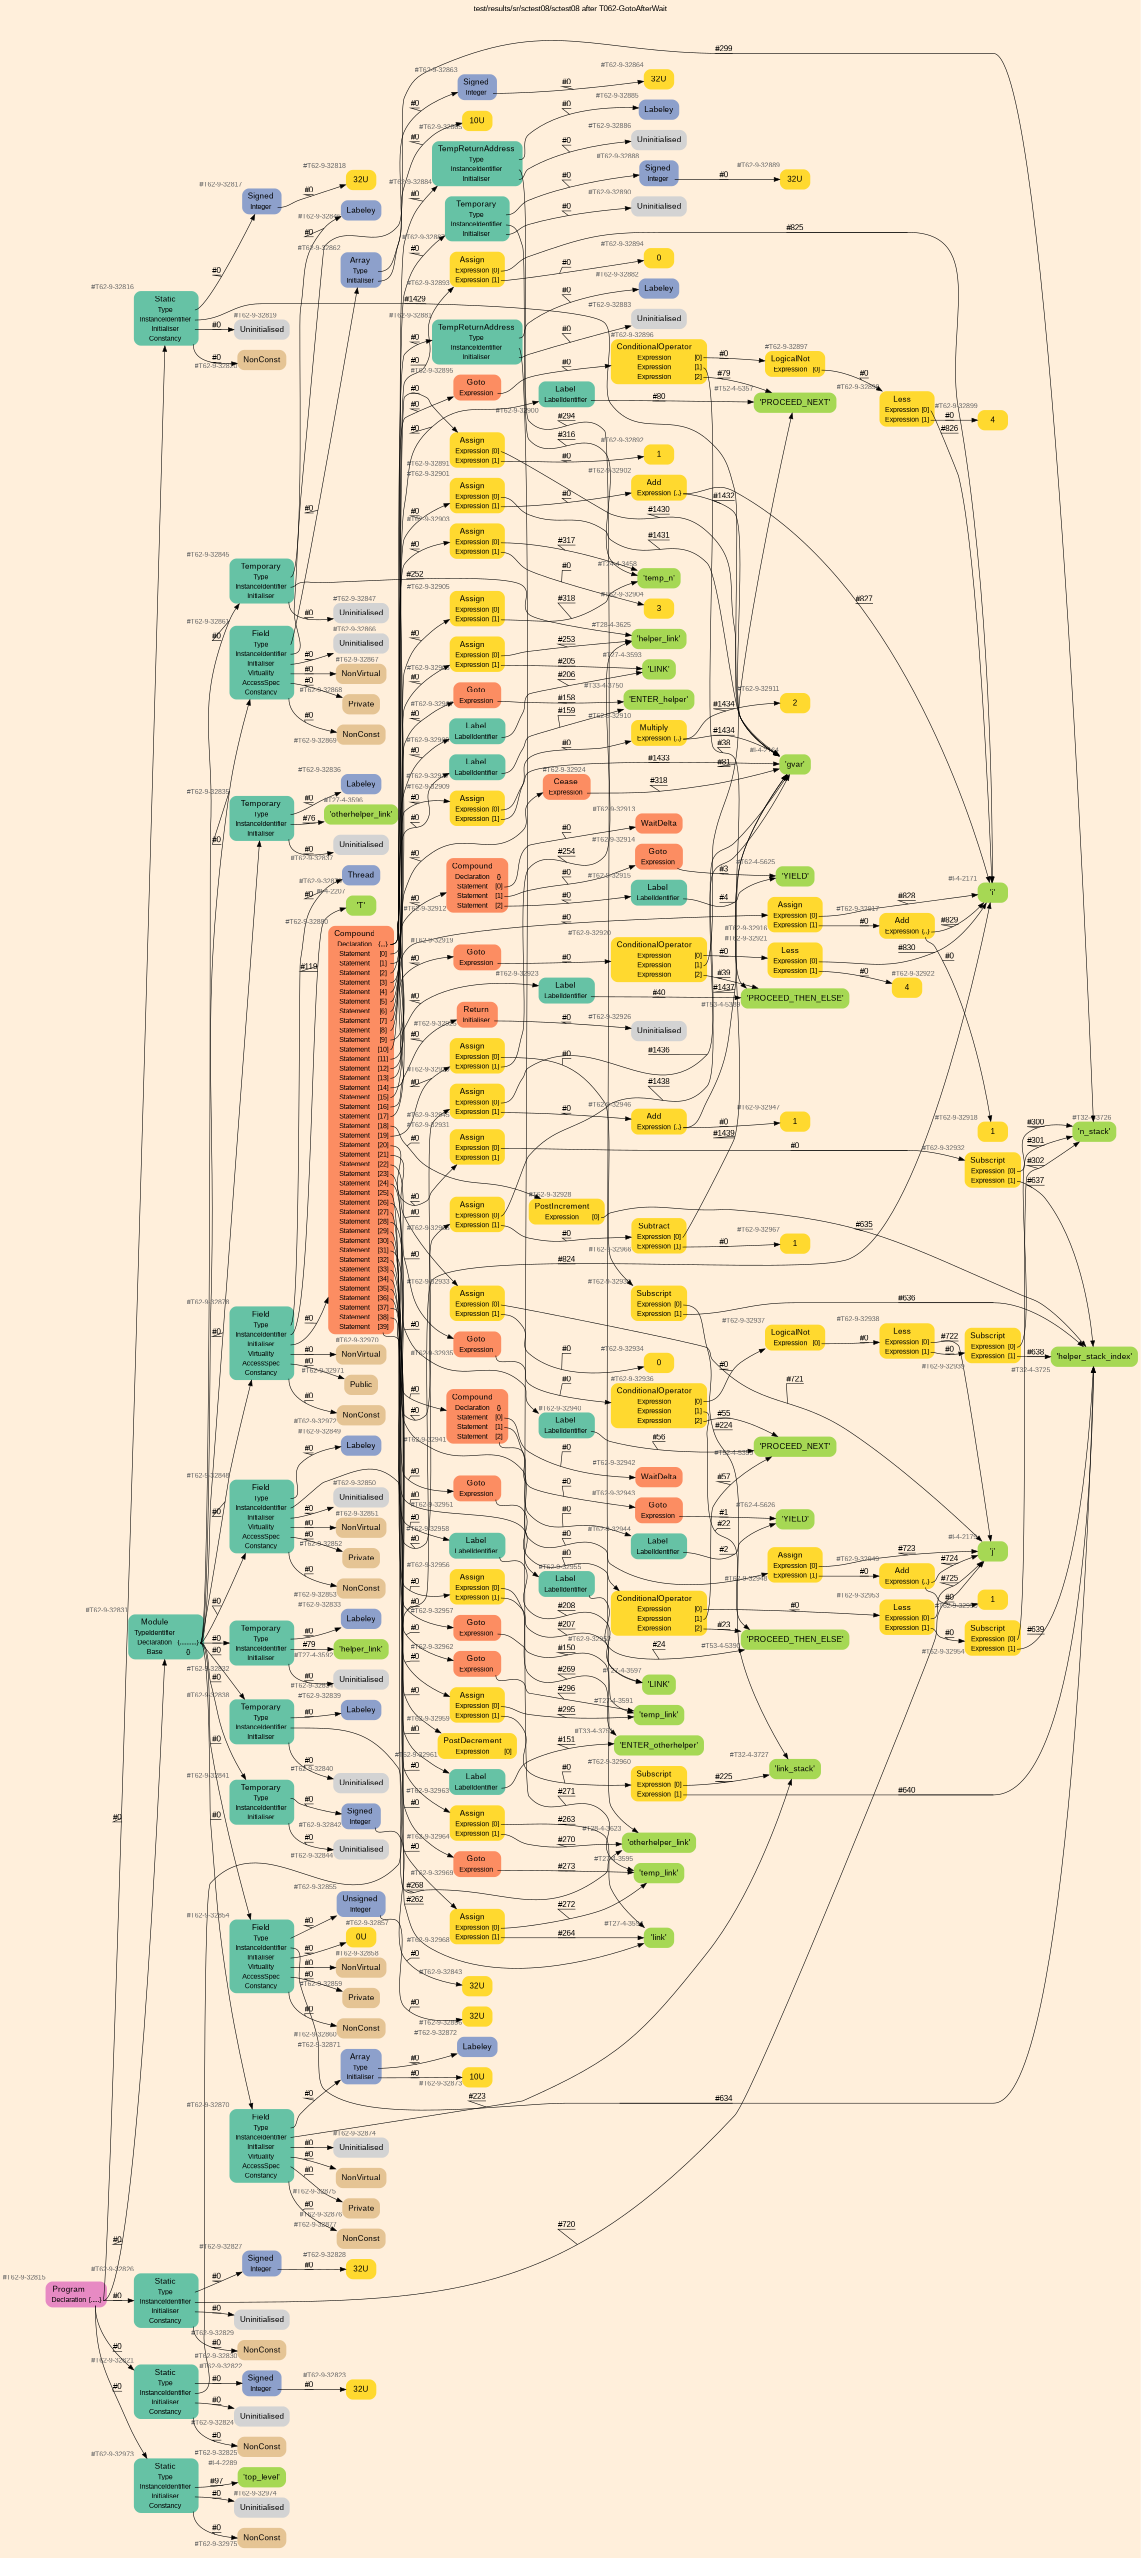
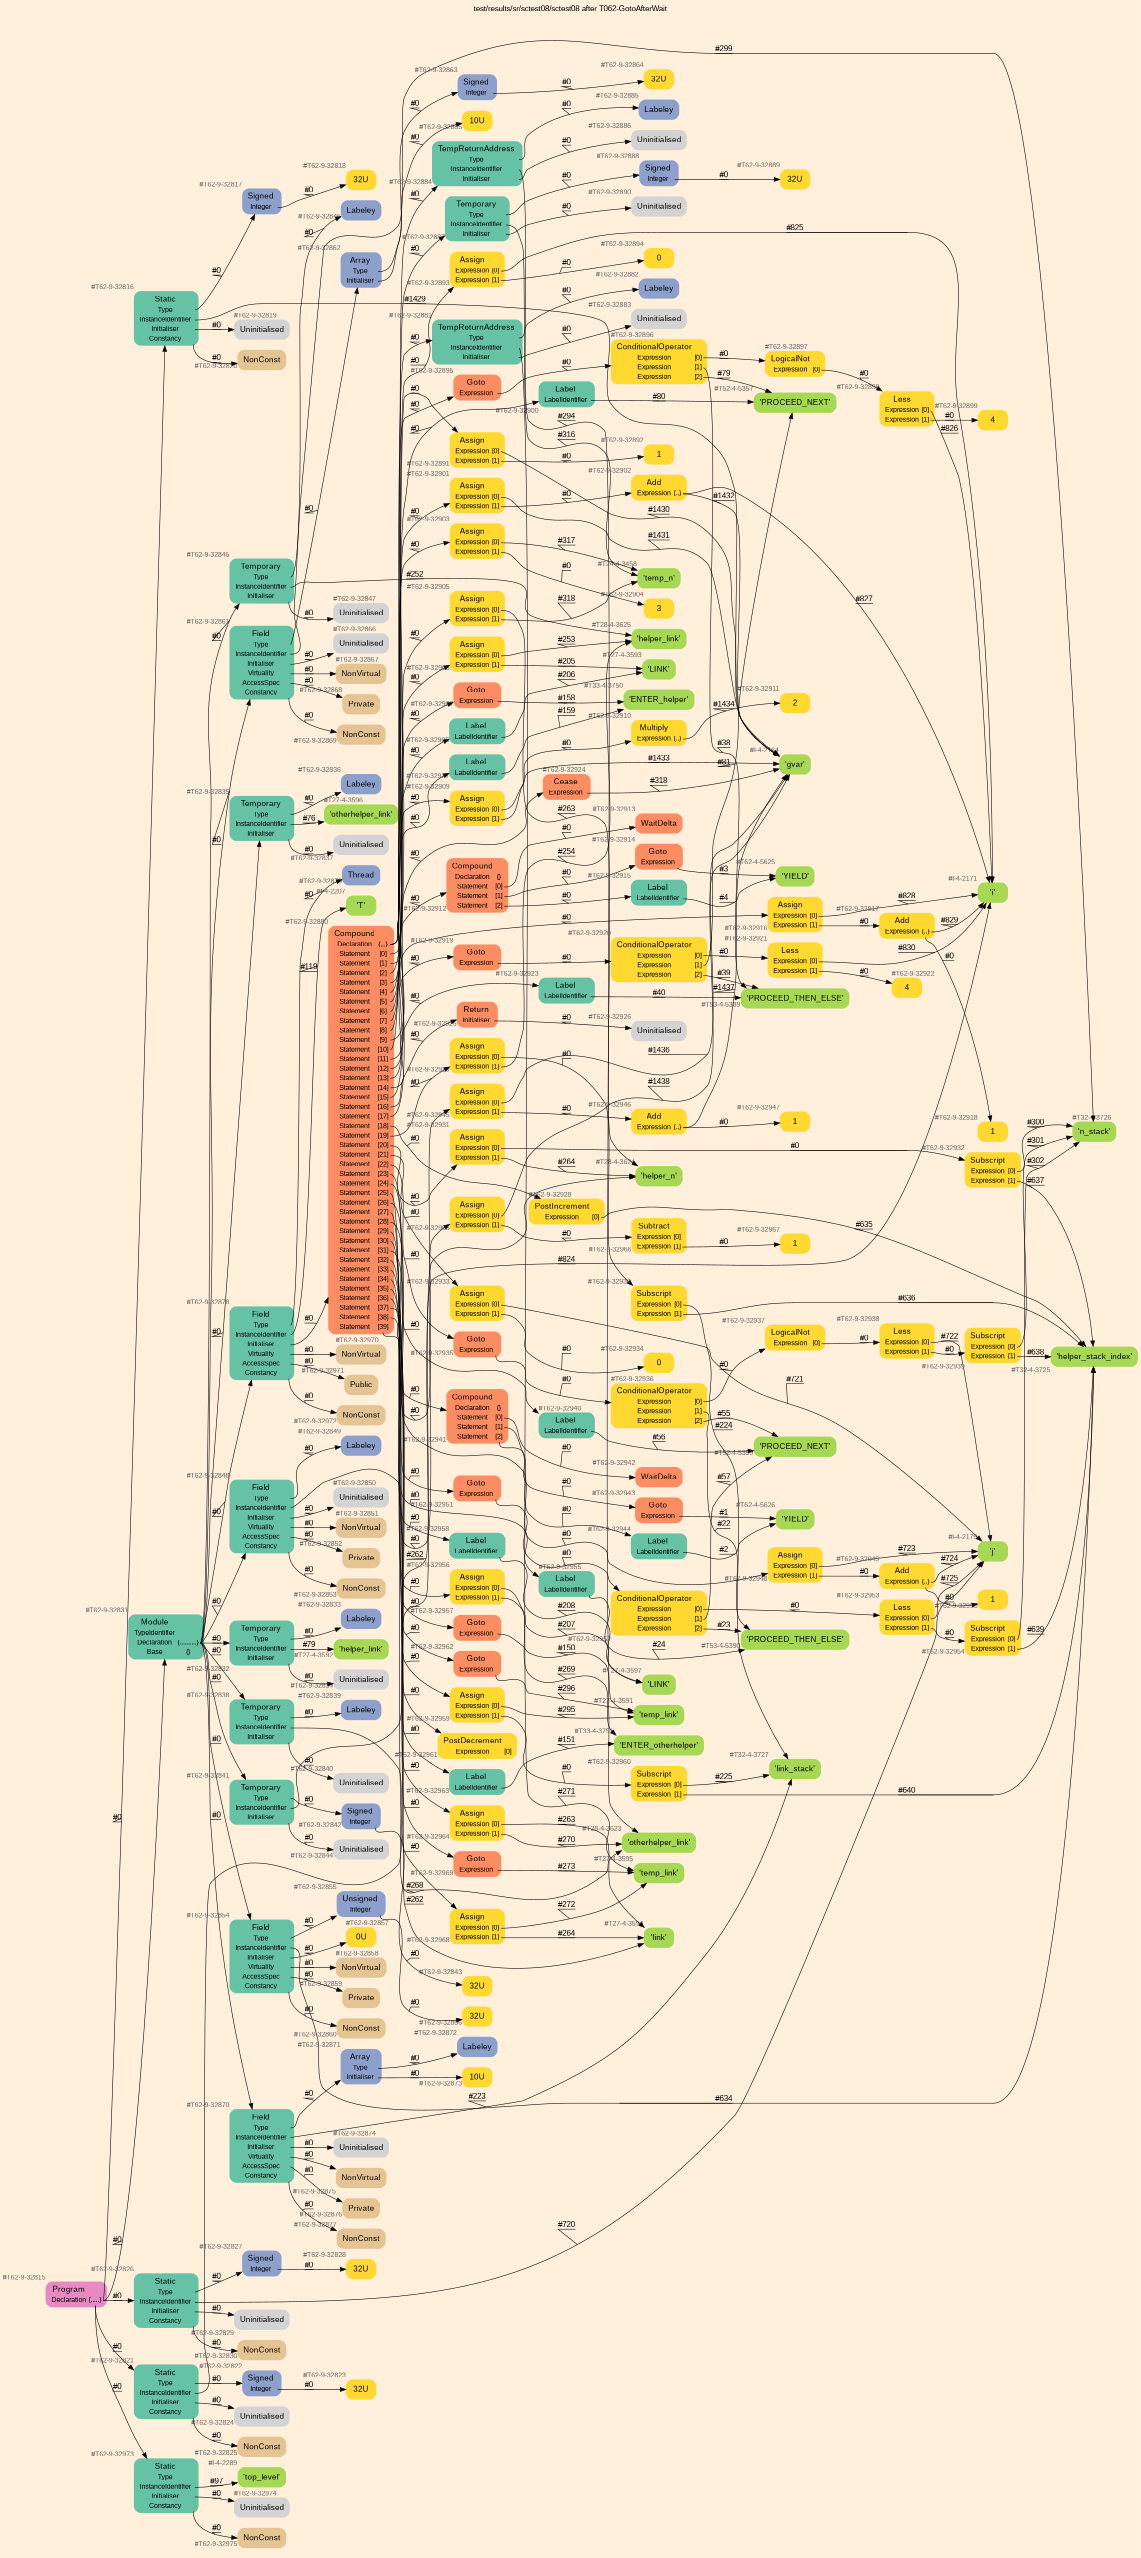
edge "Multiply" -> "'gvar'": removed, label "#1434"
edge "Subtract" -> "'gvar'": removed, label "#1439"
node "'helper_n'": added
